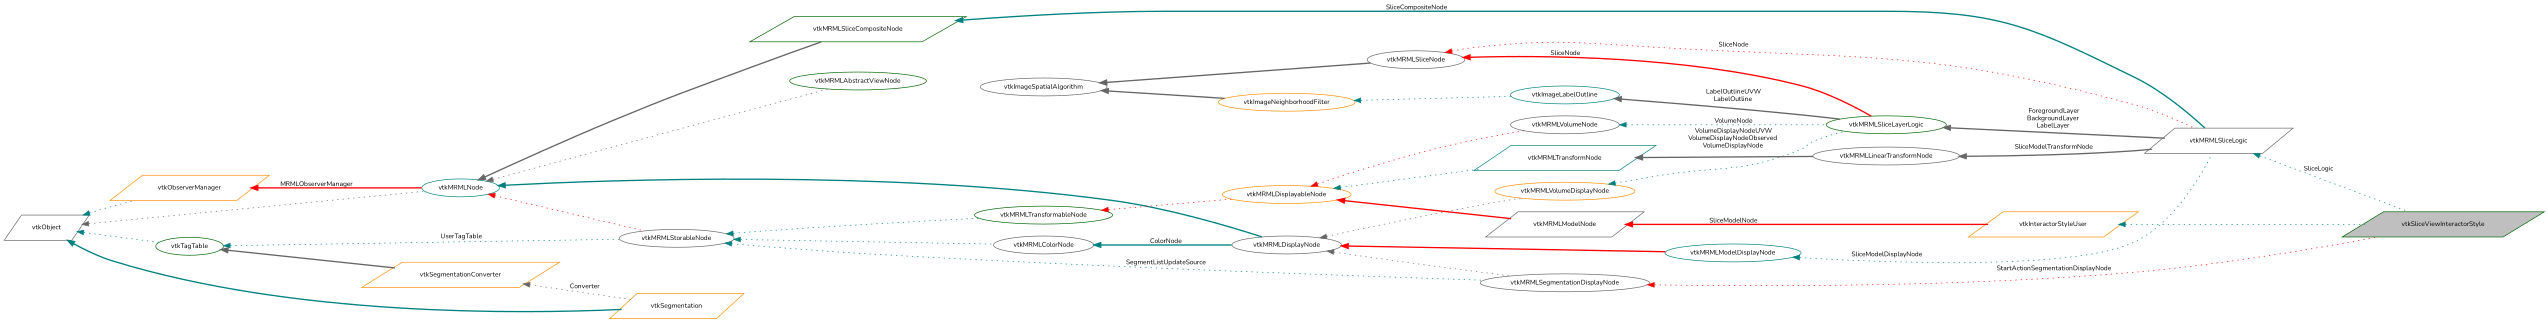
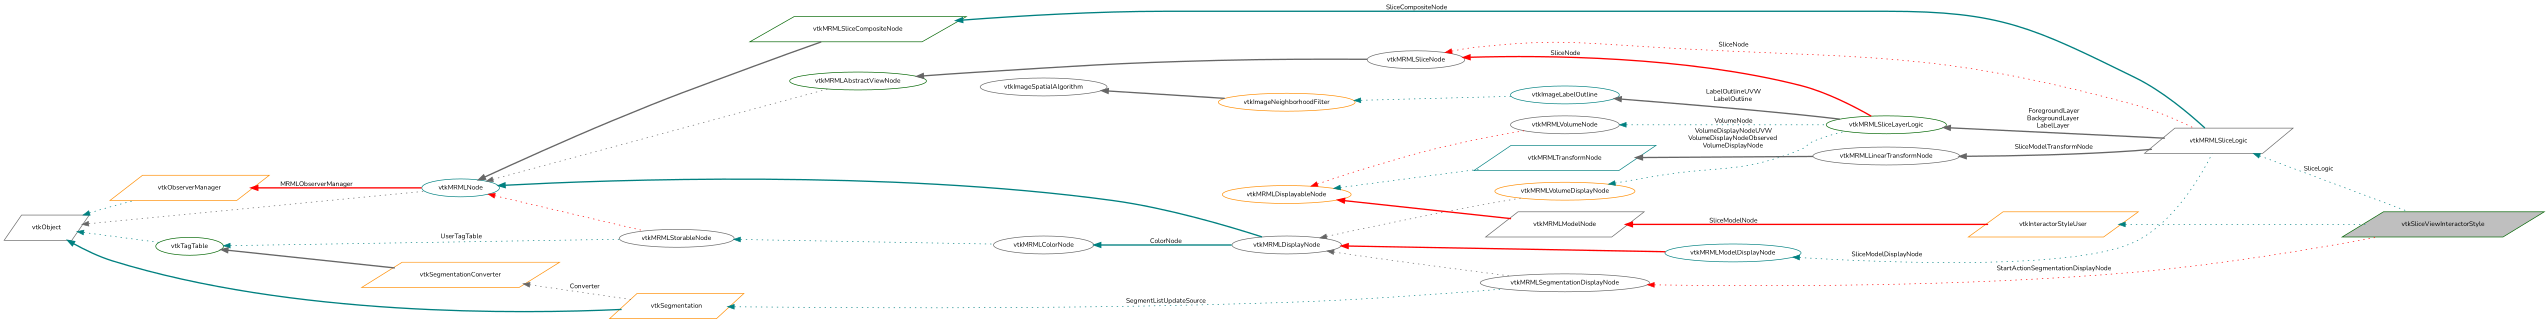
edge "vtkMRMLSliceNode" -> "vtkImageSpatialAlgorithm": now "vtkMRMLSliceNode" -> "vtkMRMLAbstractViewNode"
node "vtkMRMLTransformableNode": removed
edge "vtkMRMLSegmentationDisplayNode" -> "vtkMRMLStorableNode": now "vtkMRMLSegmentationDisplayNode" -> "vtkSegmentation"
